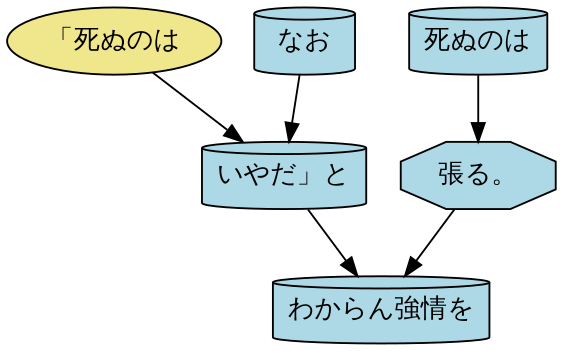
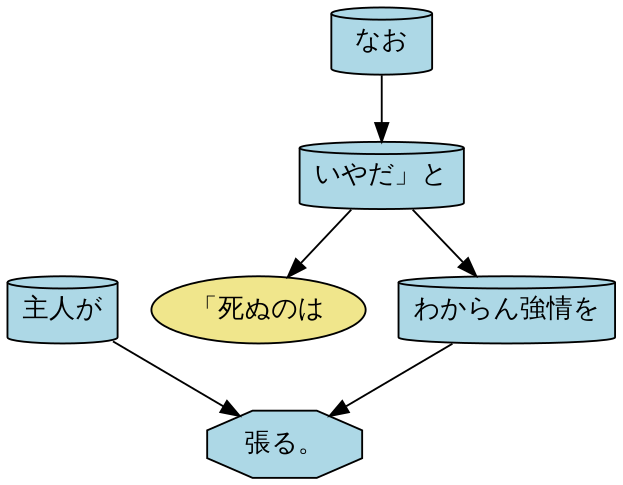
node "死ぬのは": label "死ぬのは" -> "主人が"
edge "「死ぬのは" -> "いやだ」と": reversed
edge "張る。" -> "わからん強情を": reversed
